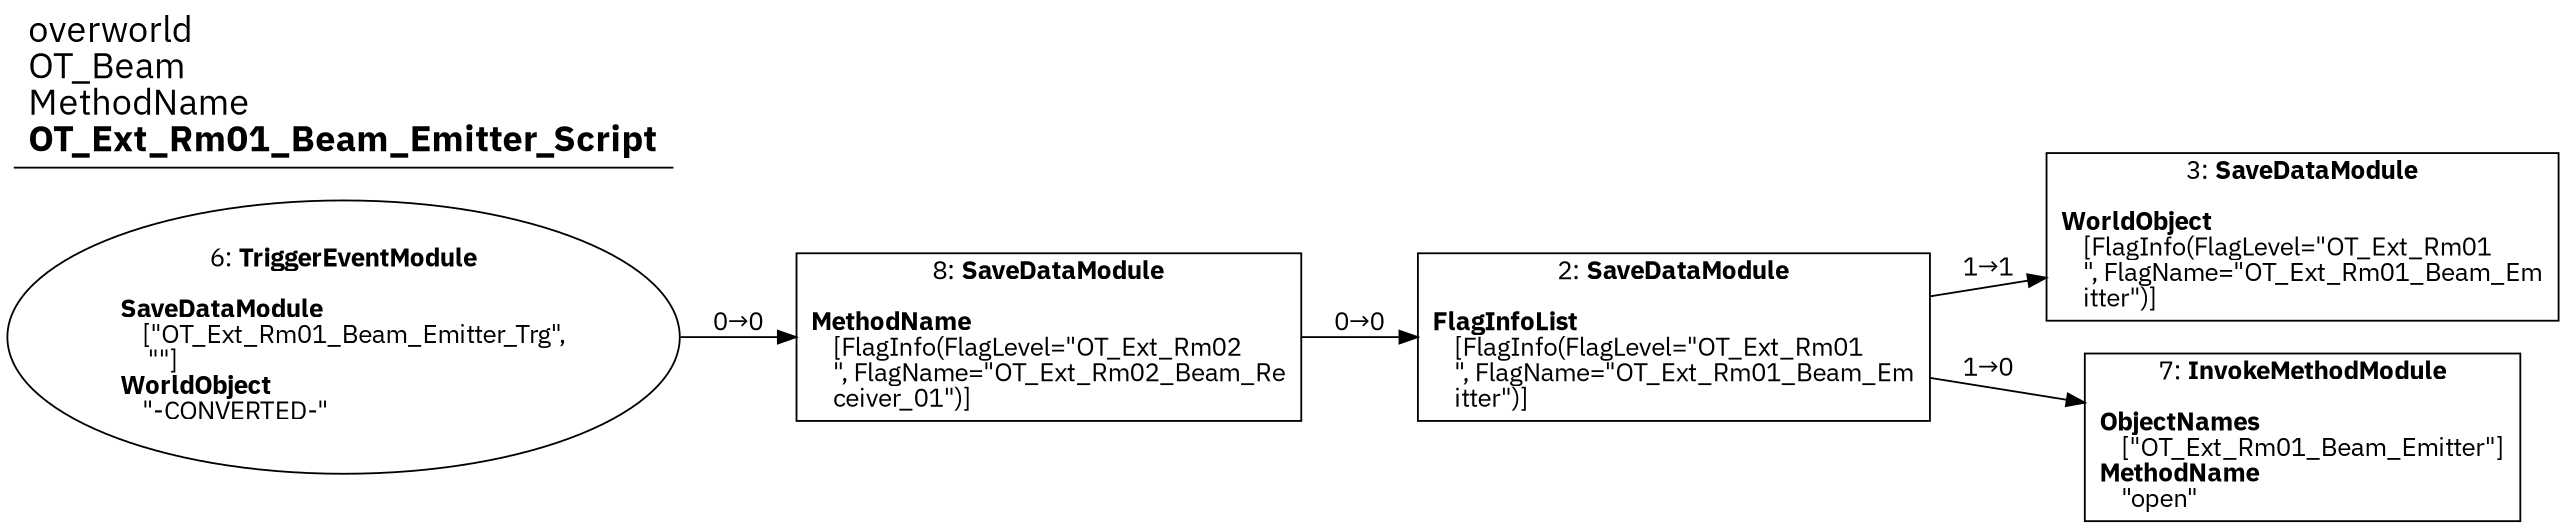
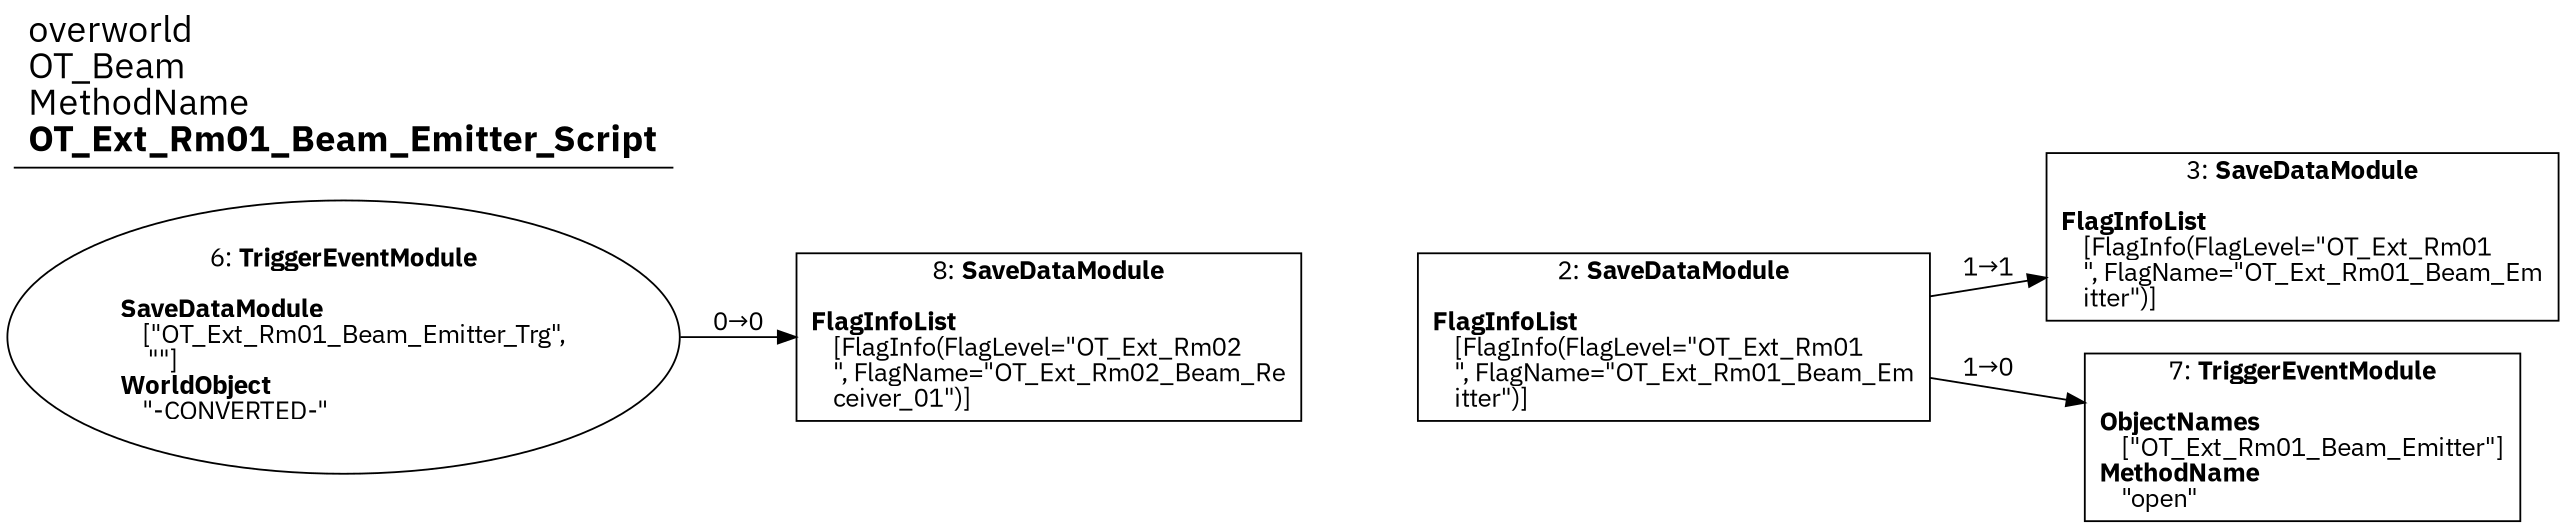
node "3:": text "WorldObject" -> "FlagInfoList"
node "8:": text "MethodName" -> "FlagInfoList"
edge "8:" -> "2:": removed, label "0→0"
node "7:": text "InvokeMethodModule" -> "TriggerEventModule"
